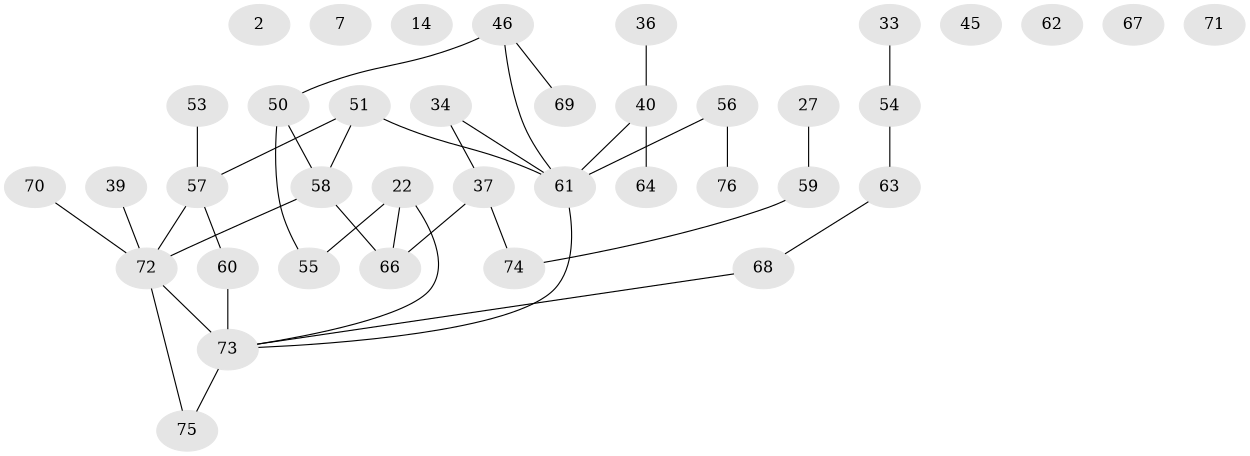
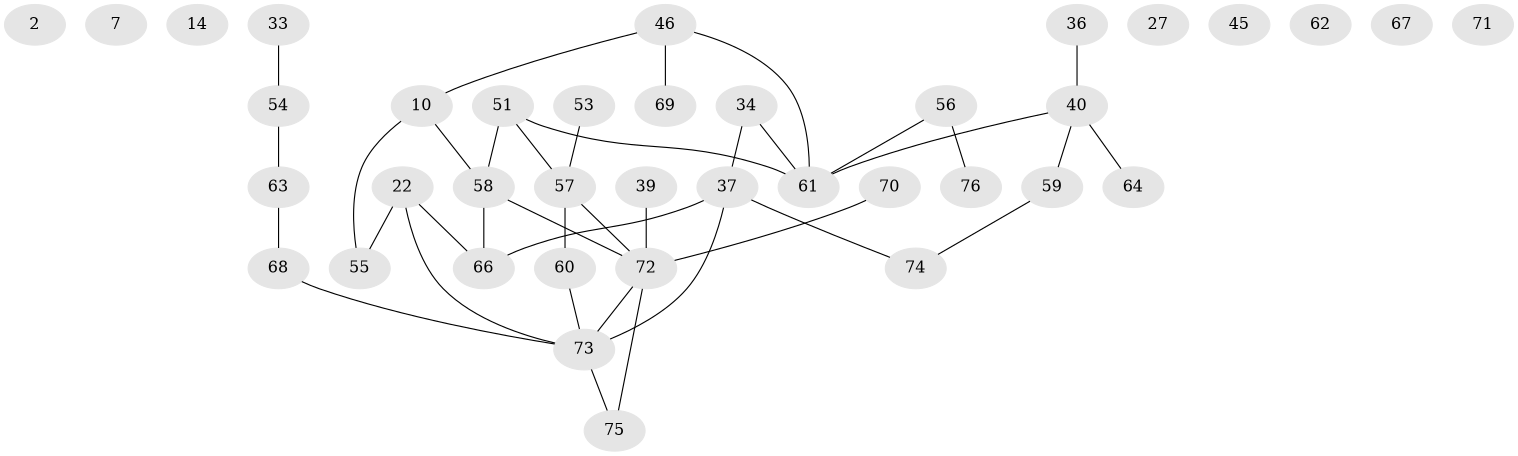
node "50": label "50" -> "10"
edge "27" -- "59": now "40" -- "59"
edge "61" -- "73": now "37" -- "73"
